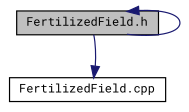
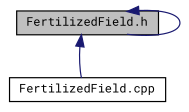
edge "FertilizedField.h" -> "FertilizedField.cpp": reversed
